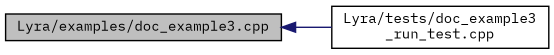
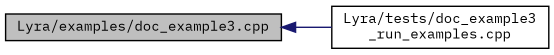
node "Lyra/tests/doc_example3 _run_test.cpp": label "Lyra/tests/doc_example3 _run_test.cpp" -> "Lyra/tests/doc_example3 _run_examples.cpp"
